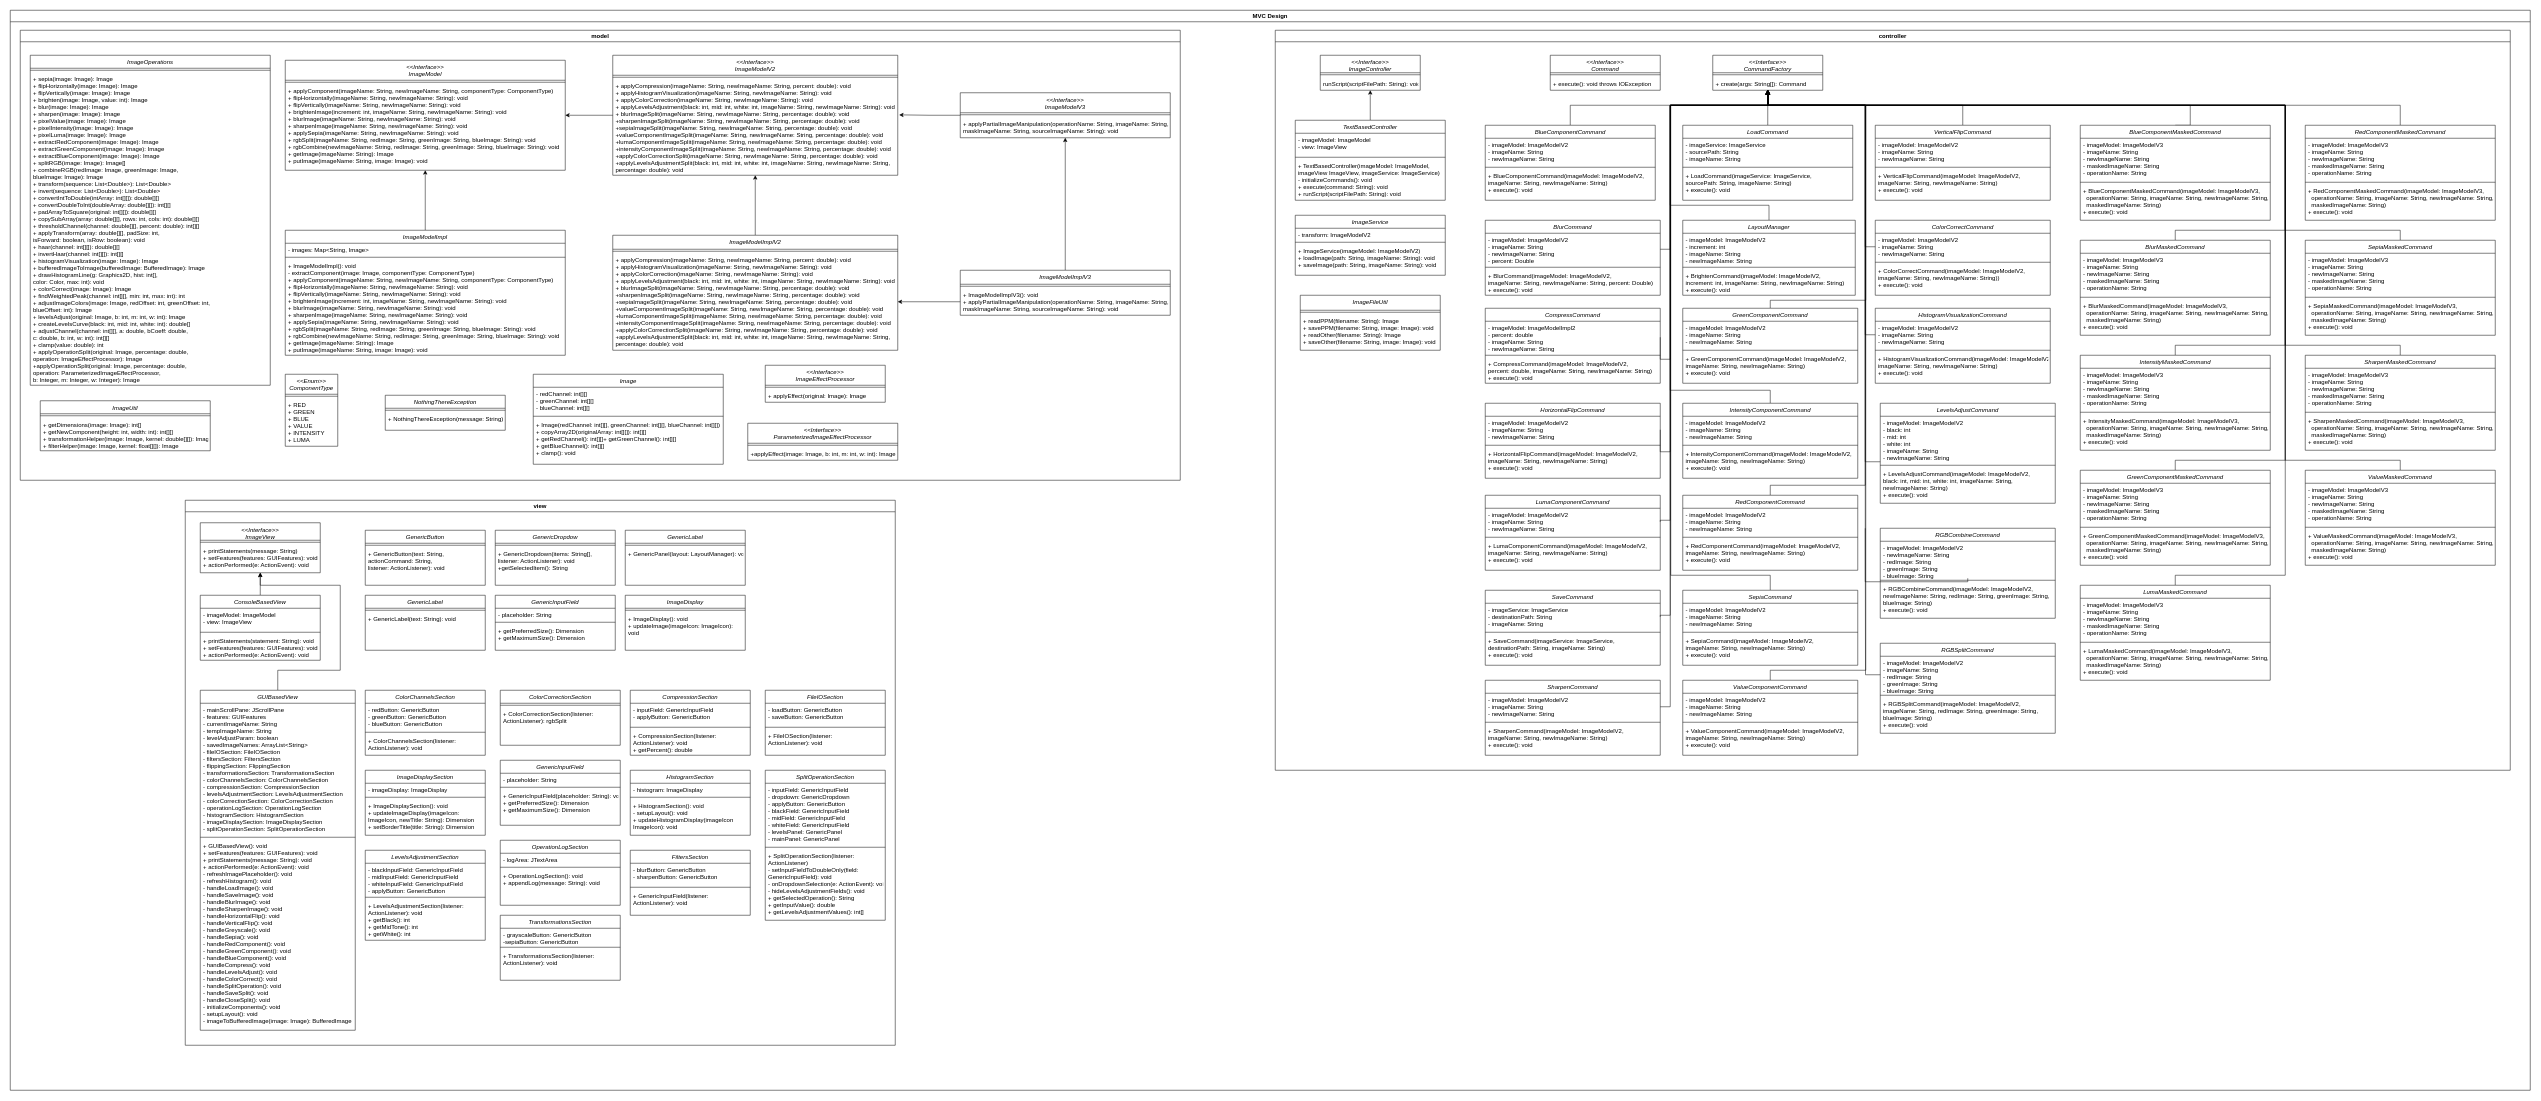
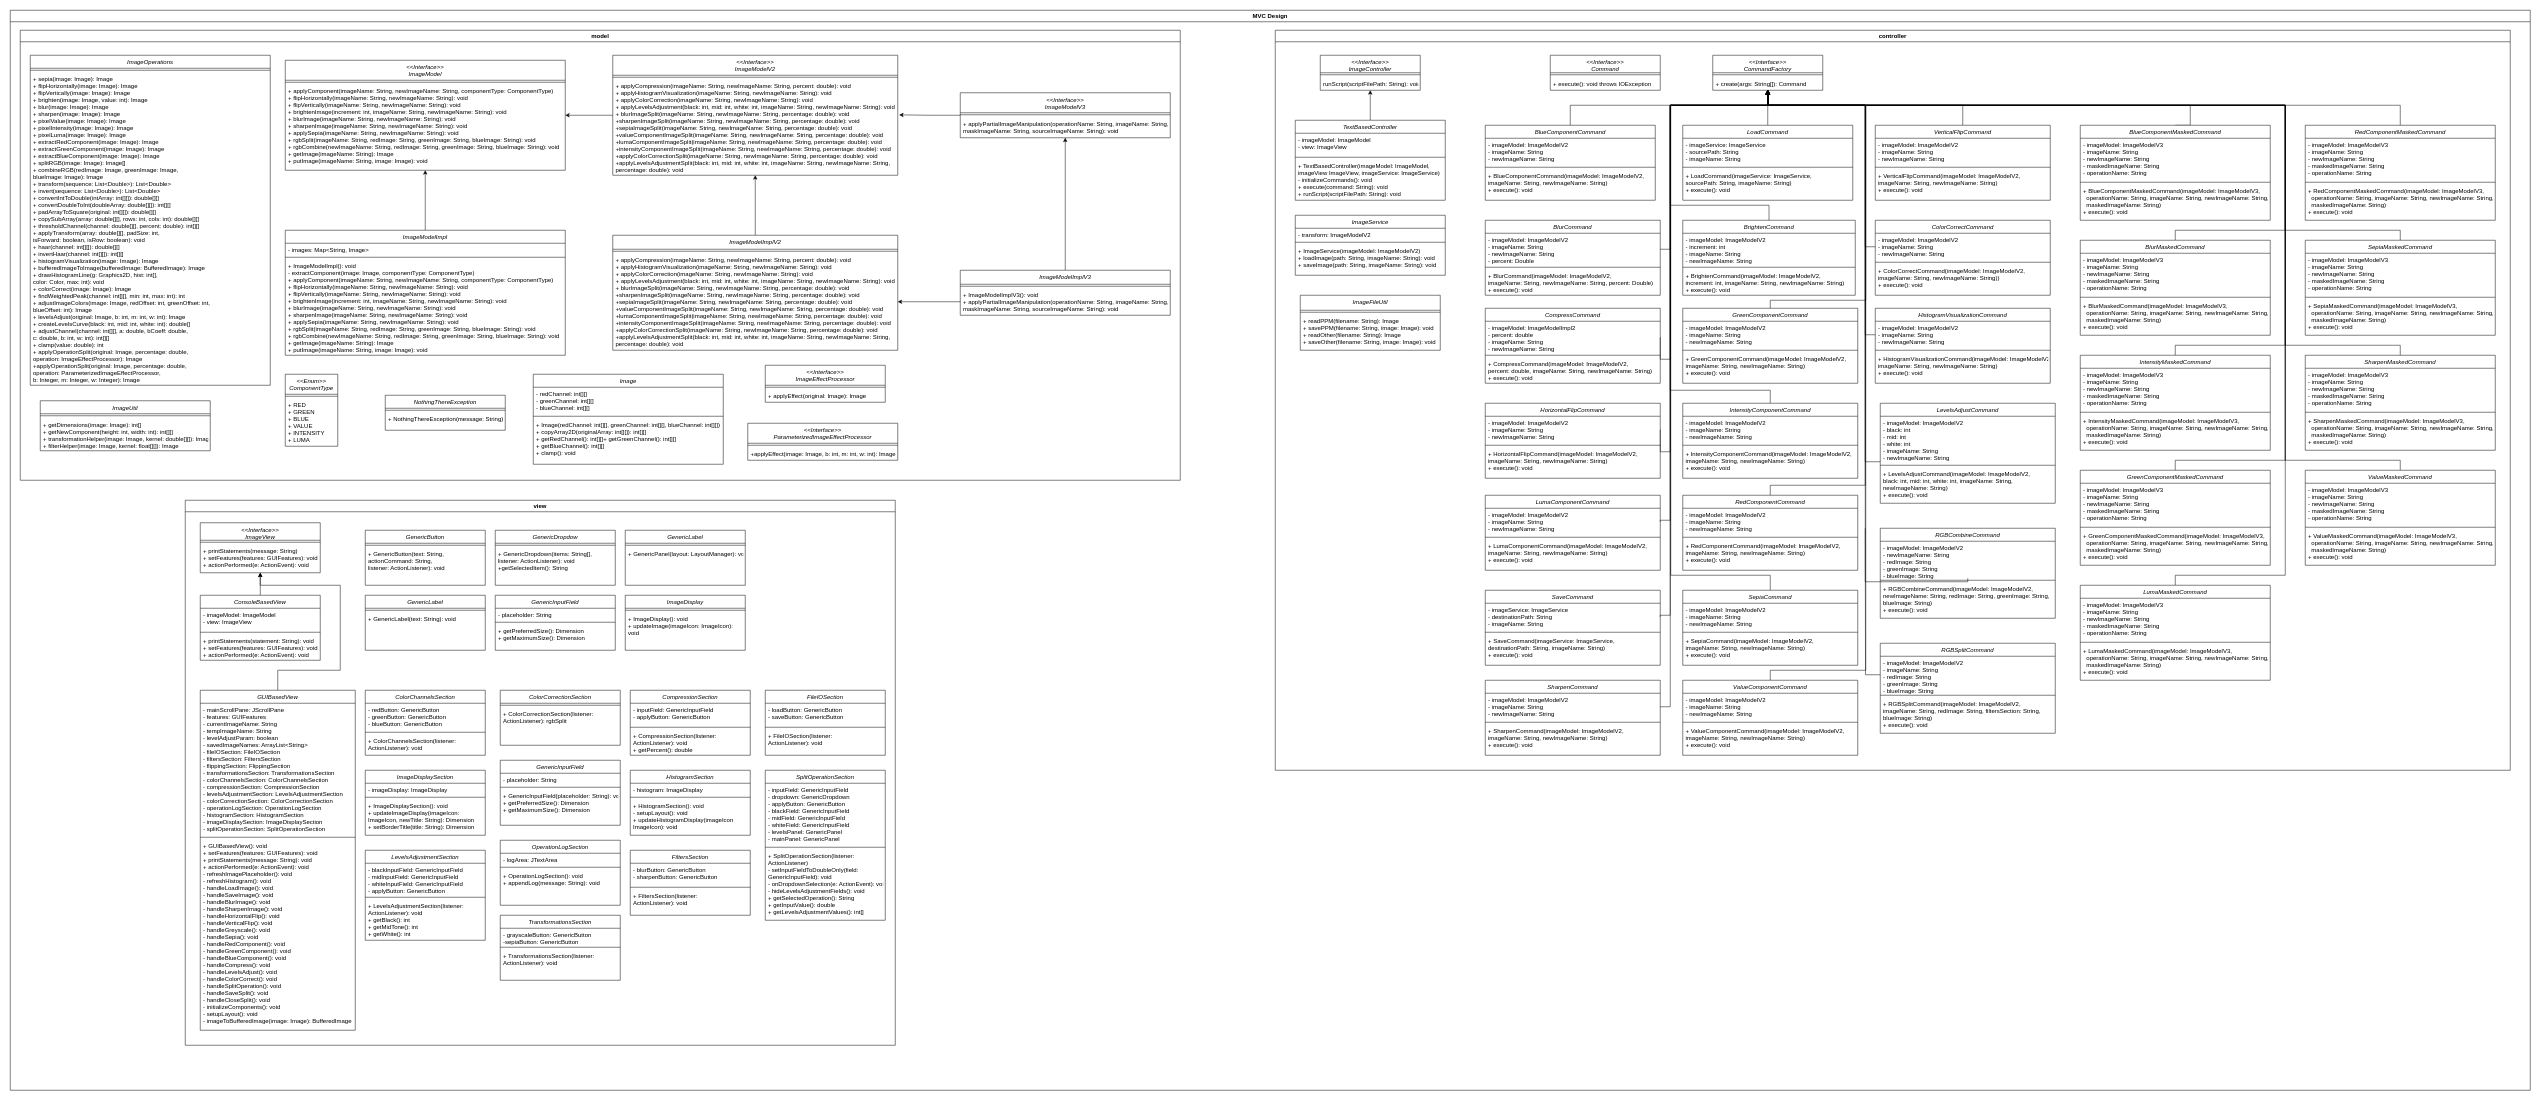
node "LayoutManager": label "LayoutManager" -> "BrightenCommand"
node "+ RGBSplitCommand(imageModel: ImageModelV2, imageName: String, redImage: String, greenImage: String, blueImage: String) + execute(): void": label "+ RGBSplitCommand(imageModel: ImageModelV2, imageName: String, redImage: String, greenImage: String, blueImage: String) + execute(): void" -> "+ RGBSplitCommand(imageModel: ImageModelV2, imageName: String, redImage: String, filtersSection: String, blueImage: String) + execute(): void"
node "+ GenericInputField(listener: ActionListener): void": label "+ GenericInputField(listener: ActionListener): void" -> "+ FiltersSection(listener: ActionListener): void"
